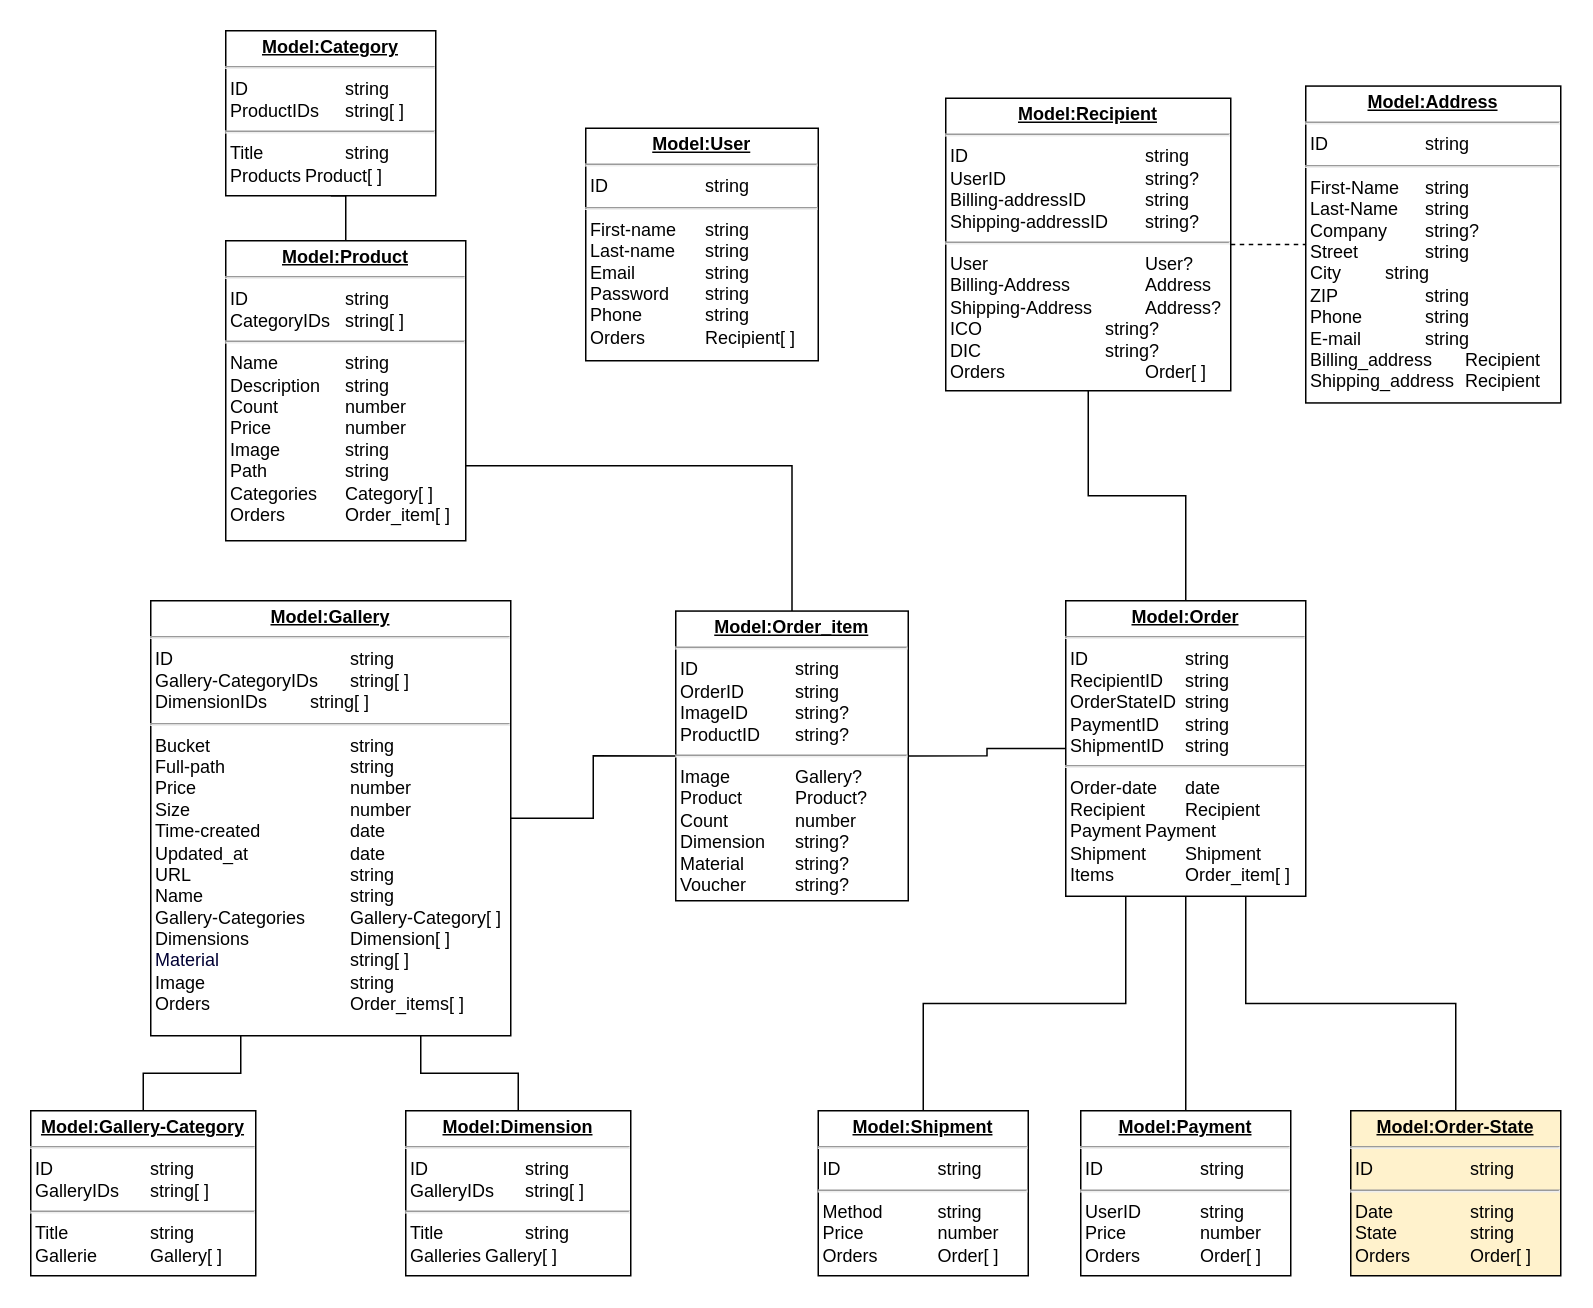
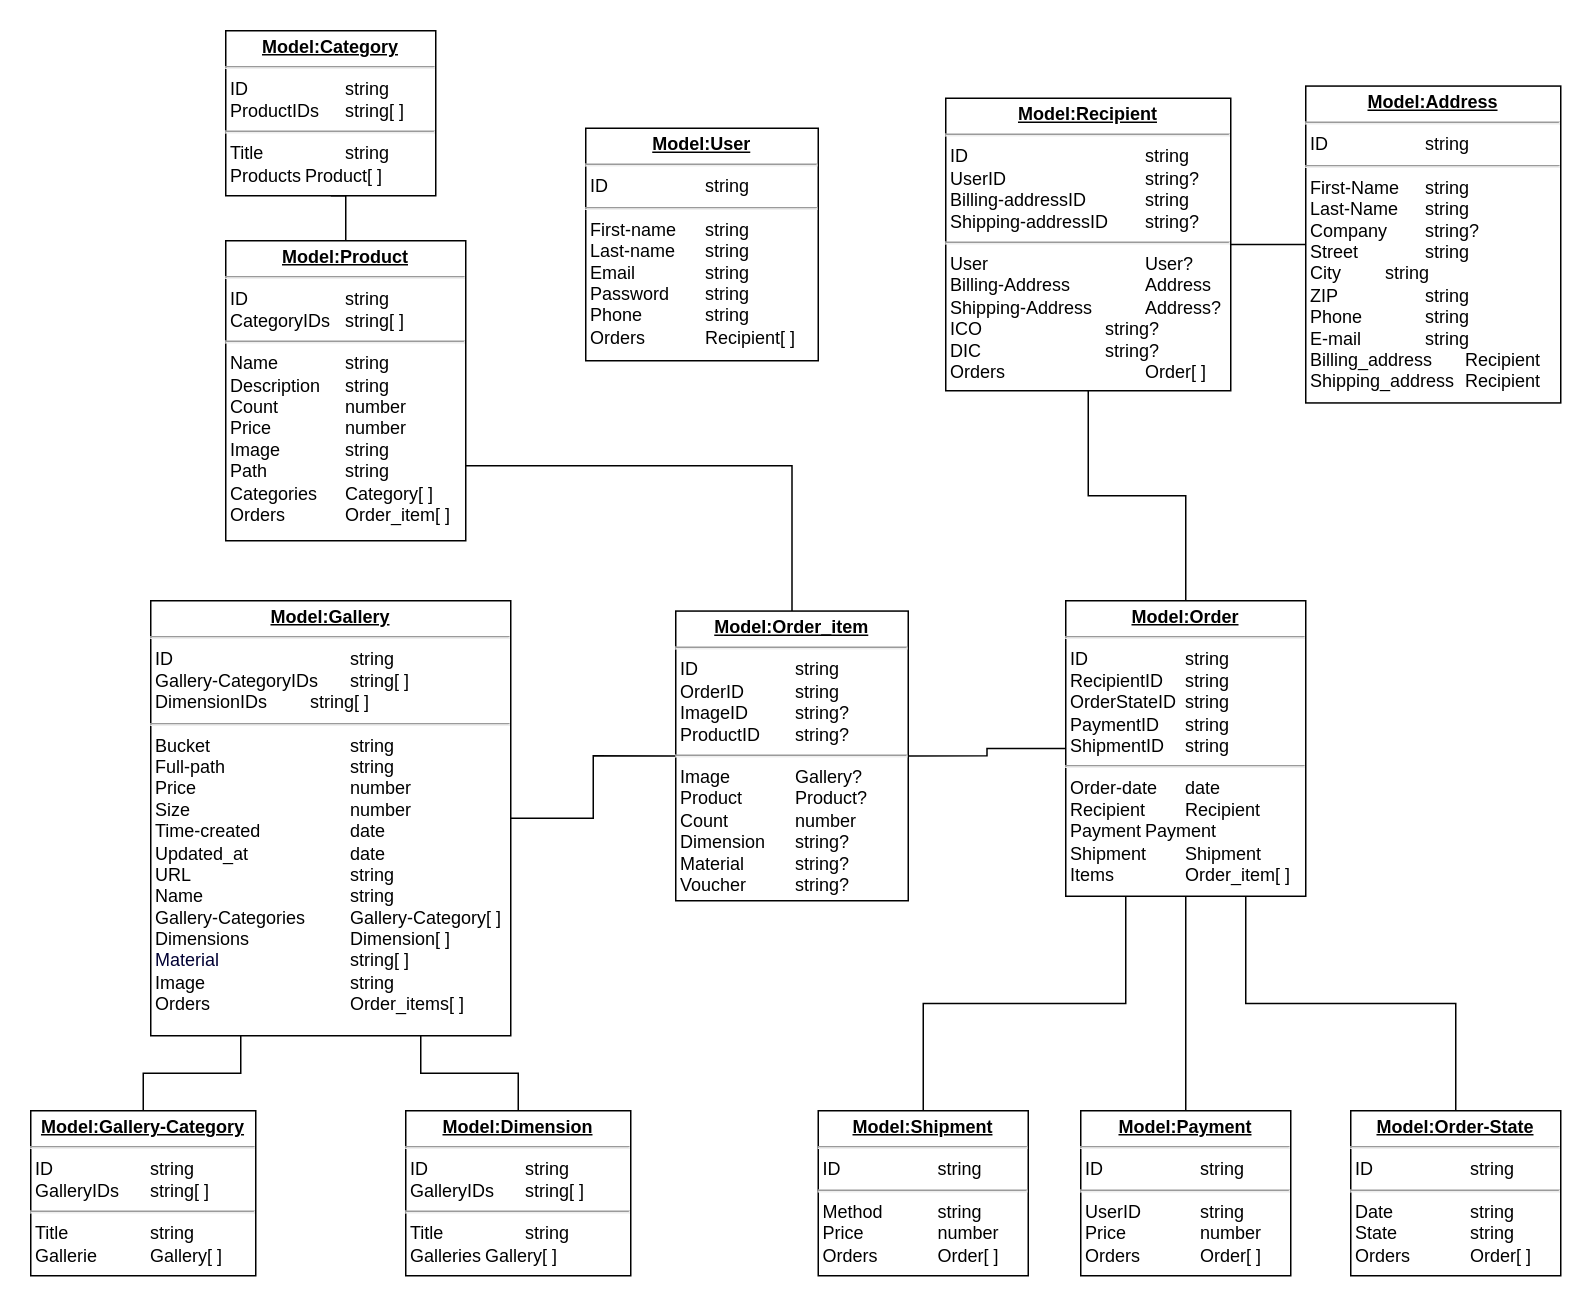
edge "Model:Recipient ID string UserID string? Billing-addressID string Shipping-addressID string? User User? Billing-Address Address Shipping-Address Address? ICO string? DIC string? Orders Order[ ]" -- "Model:Address ID string First-Name string Last-Name string Company string? Street string City string ZIP string Phone string E-mail string Billing_address Recipient Shipping_address Recipient": style dashed -> solid
node "Model:Order-State ID string Date string State string Orders Order[ ]": fillcolor #fff2cc -> #ffffff
